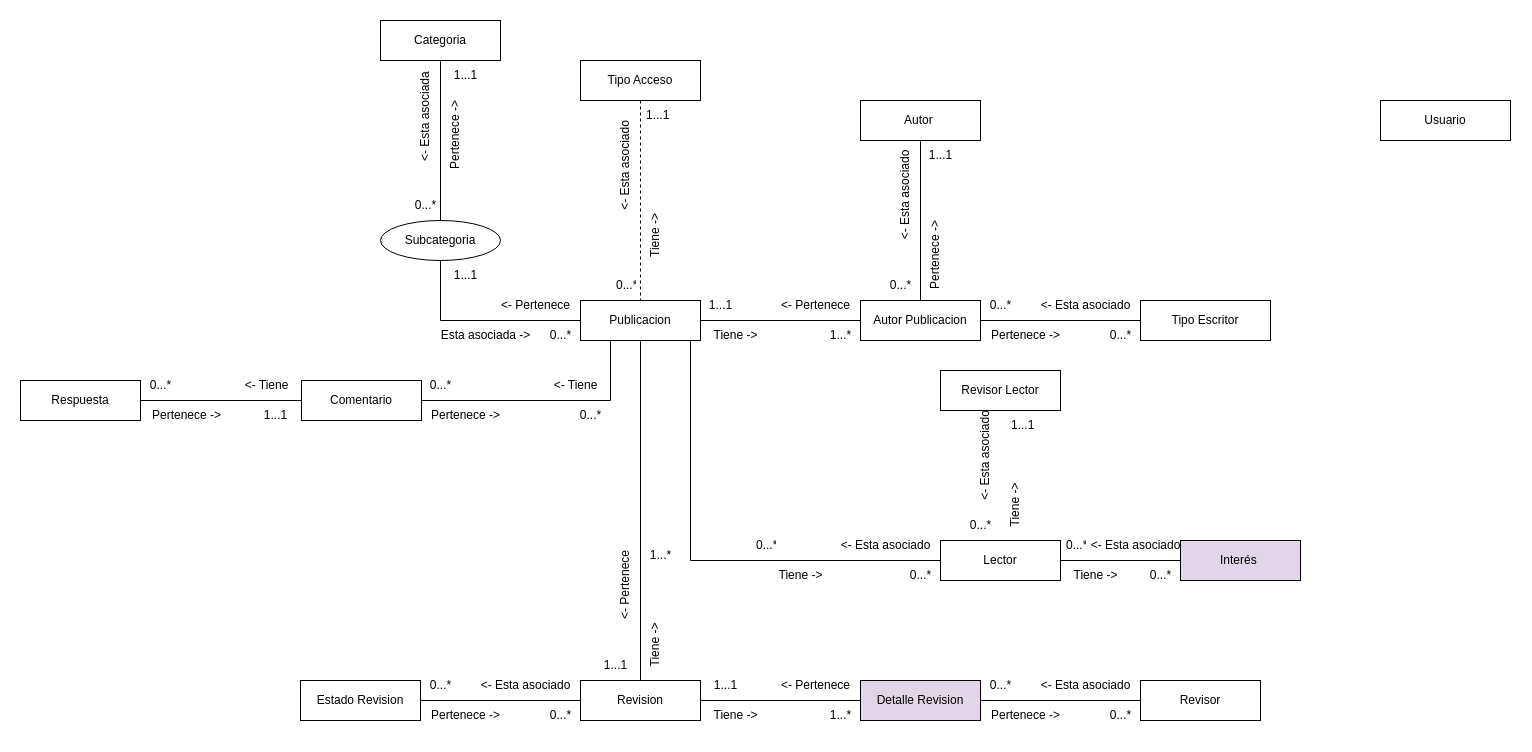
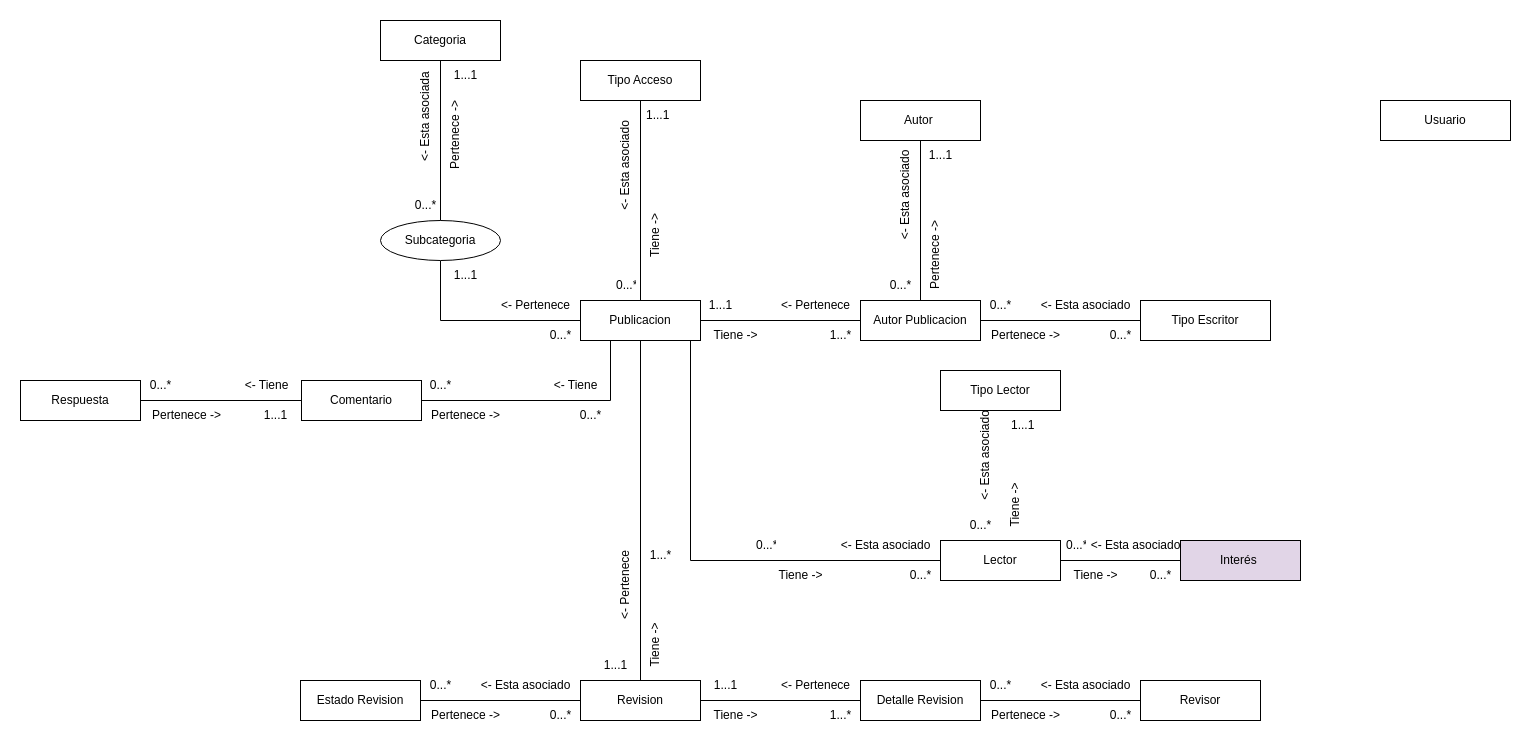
edge "Tipo Acceso" -- "Publicacion": style dashed -> solid
node "Esta asociada ->": removed
node "Revisor Lector": label "Revisor Lector" -> "Tipo Lector"
node "Detalle Revision": fillcolor #e1d5e7 -> #ffffff
